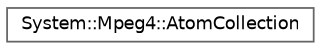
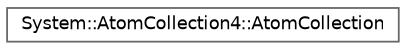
node "System::Mpeg4::AtomCollection": label "System::Mpeg4::AtomCollection" -> "System::AtomCollection4::AtomCollection"
